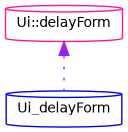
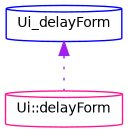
edge "Ui_delayForm" -> "Ui::delayForm": reversed
